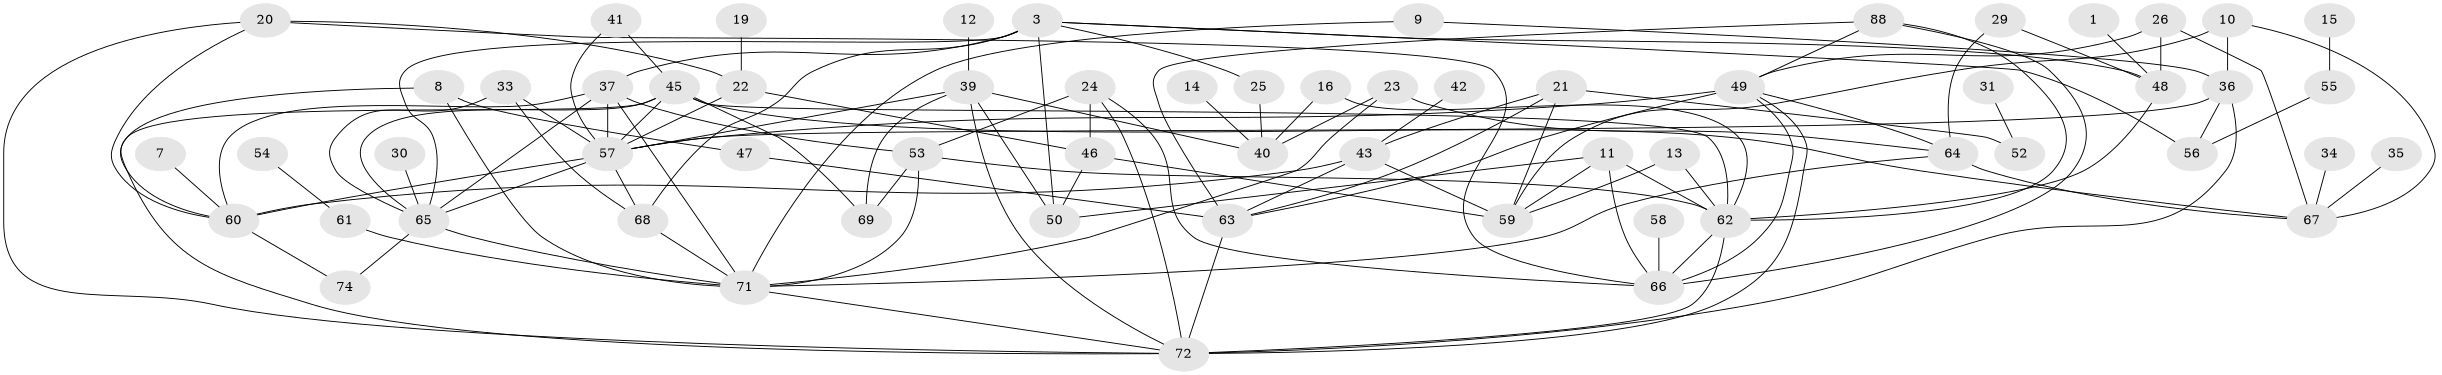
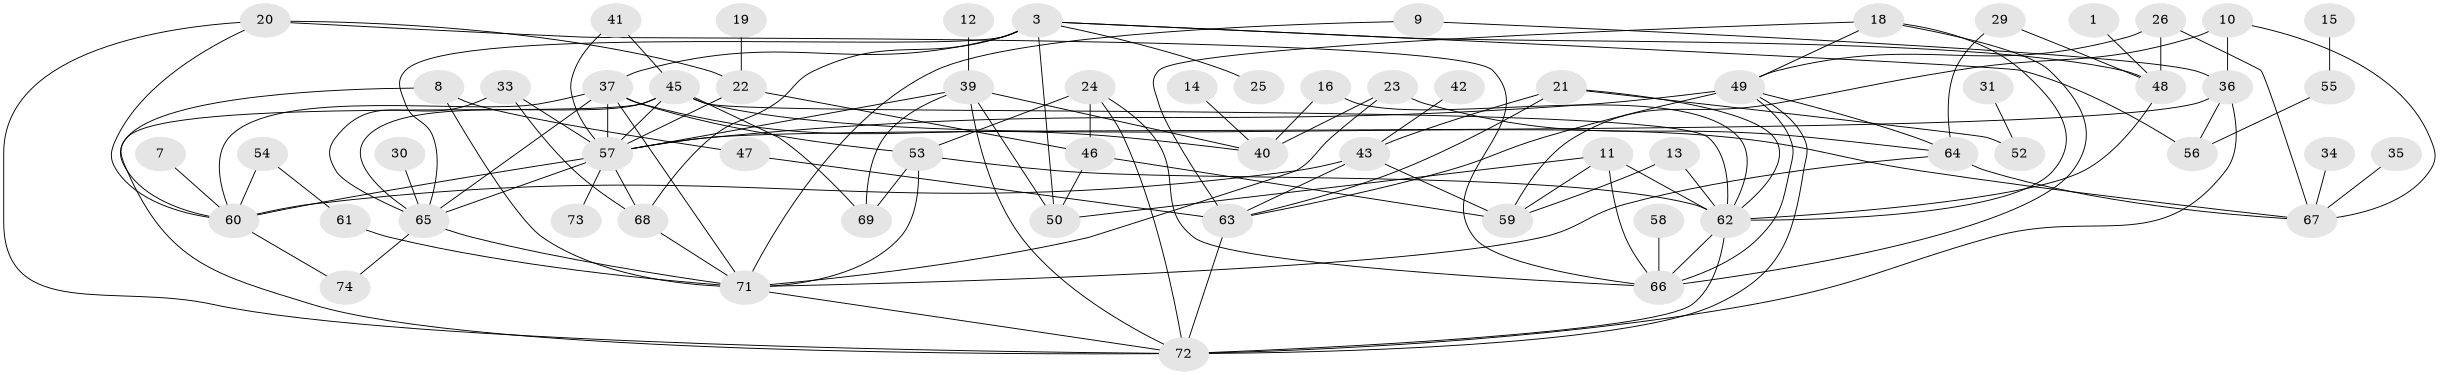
node "88": label "88" -> "18"
edge "25" -- "40": now "37" -- "40"
edge "21" -- "59": now "21" -- "62"
edge "54" -- "60": added
node "73": added
